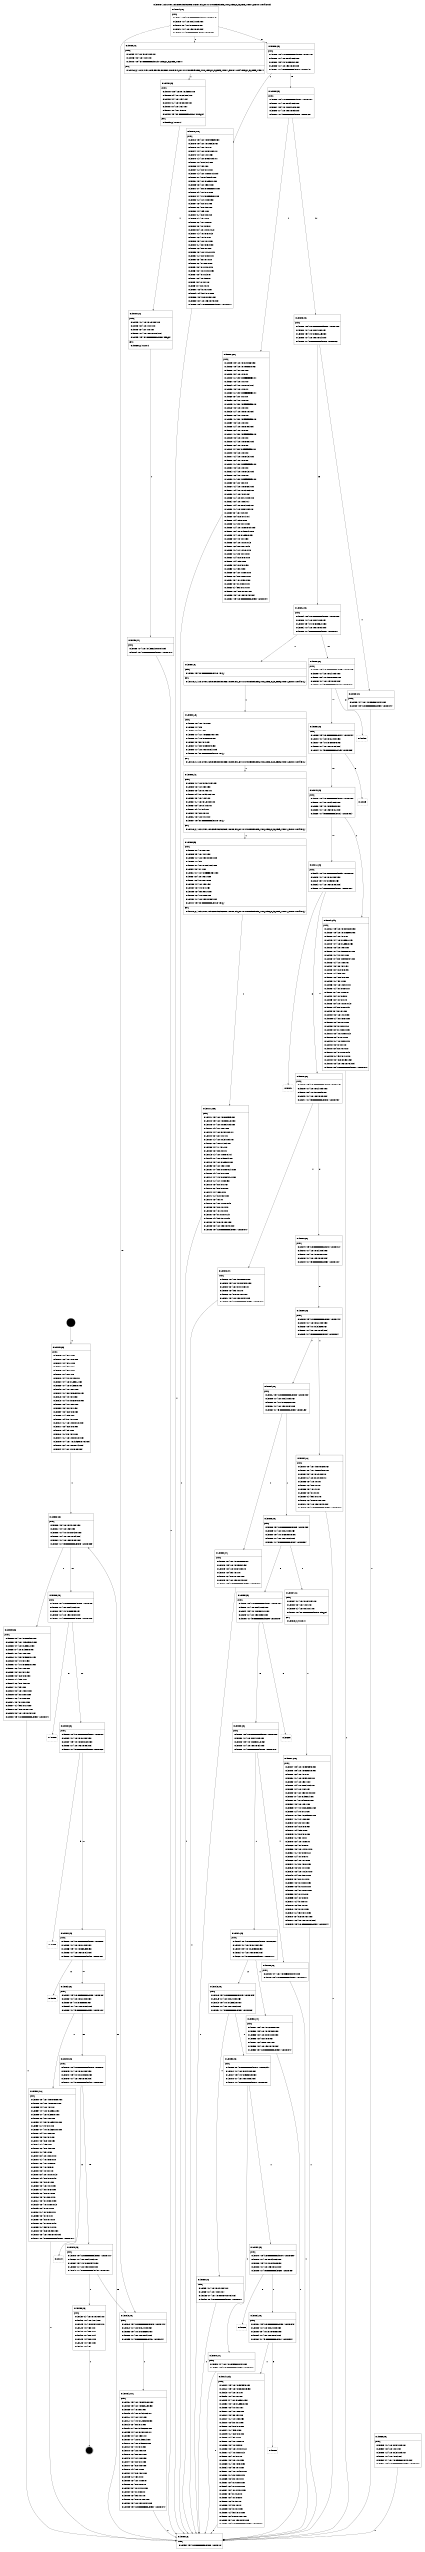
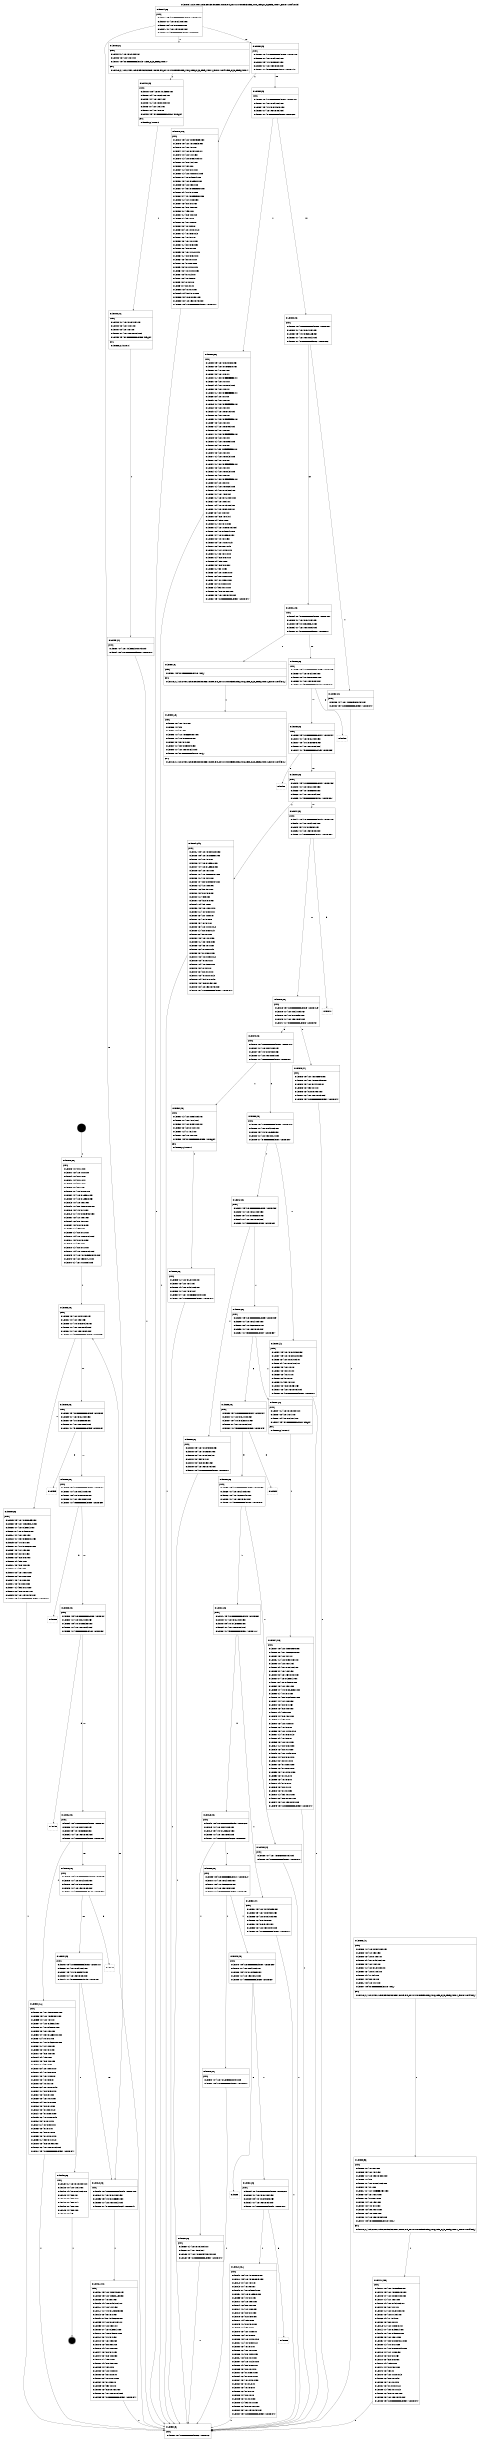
edge "0x40208b [40]" -> "0x4020b3 [41]": removed, label "1"
node "0x401ea1 [29]": added
